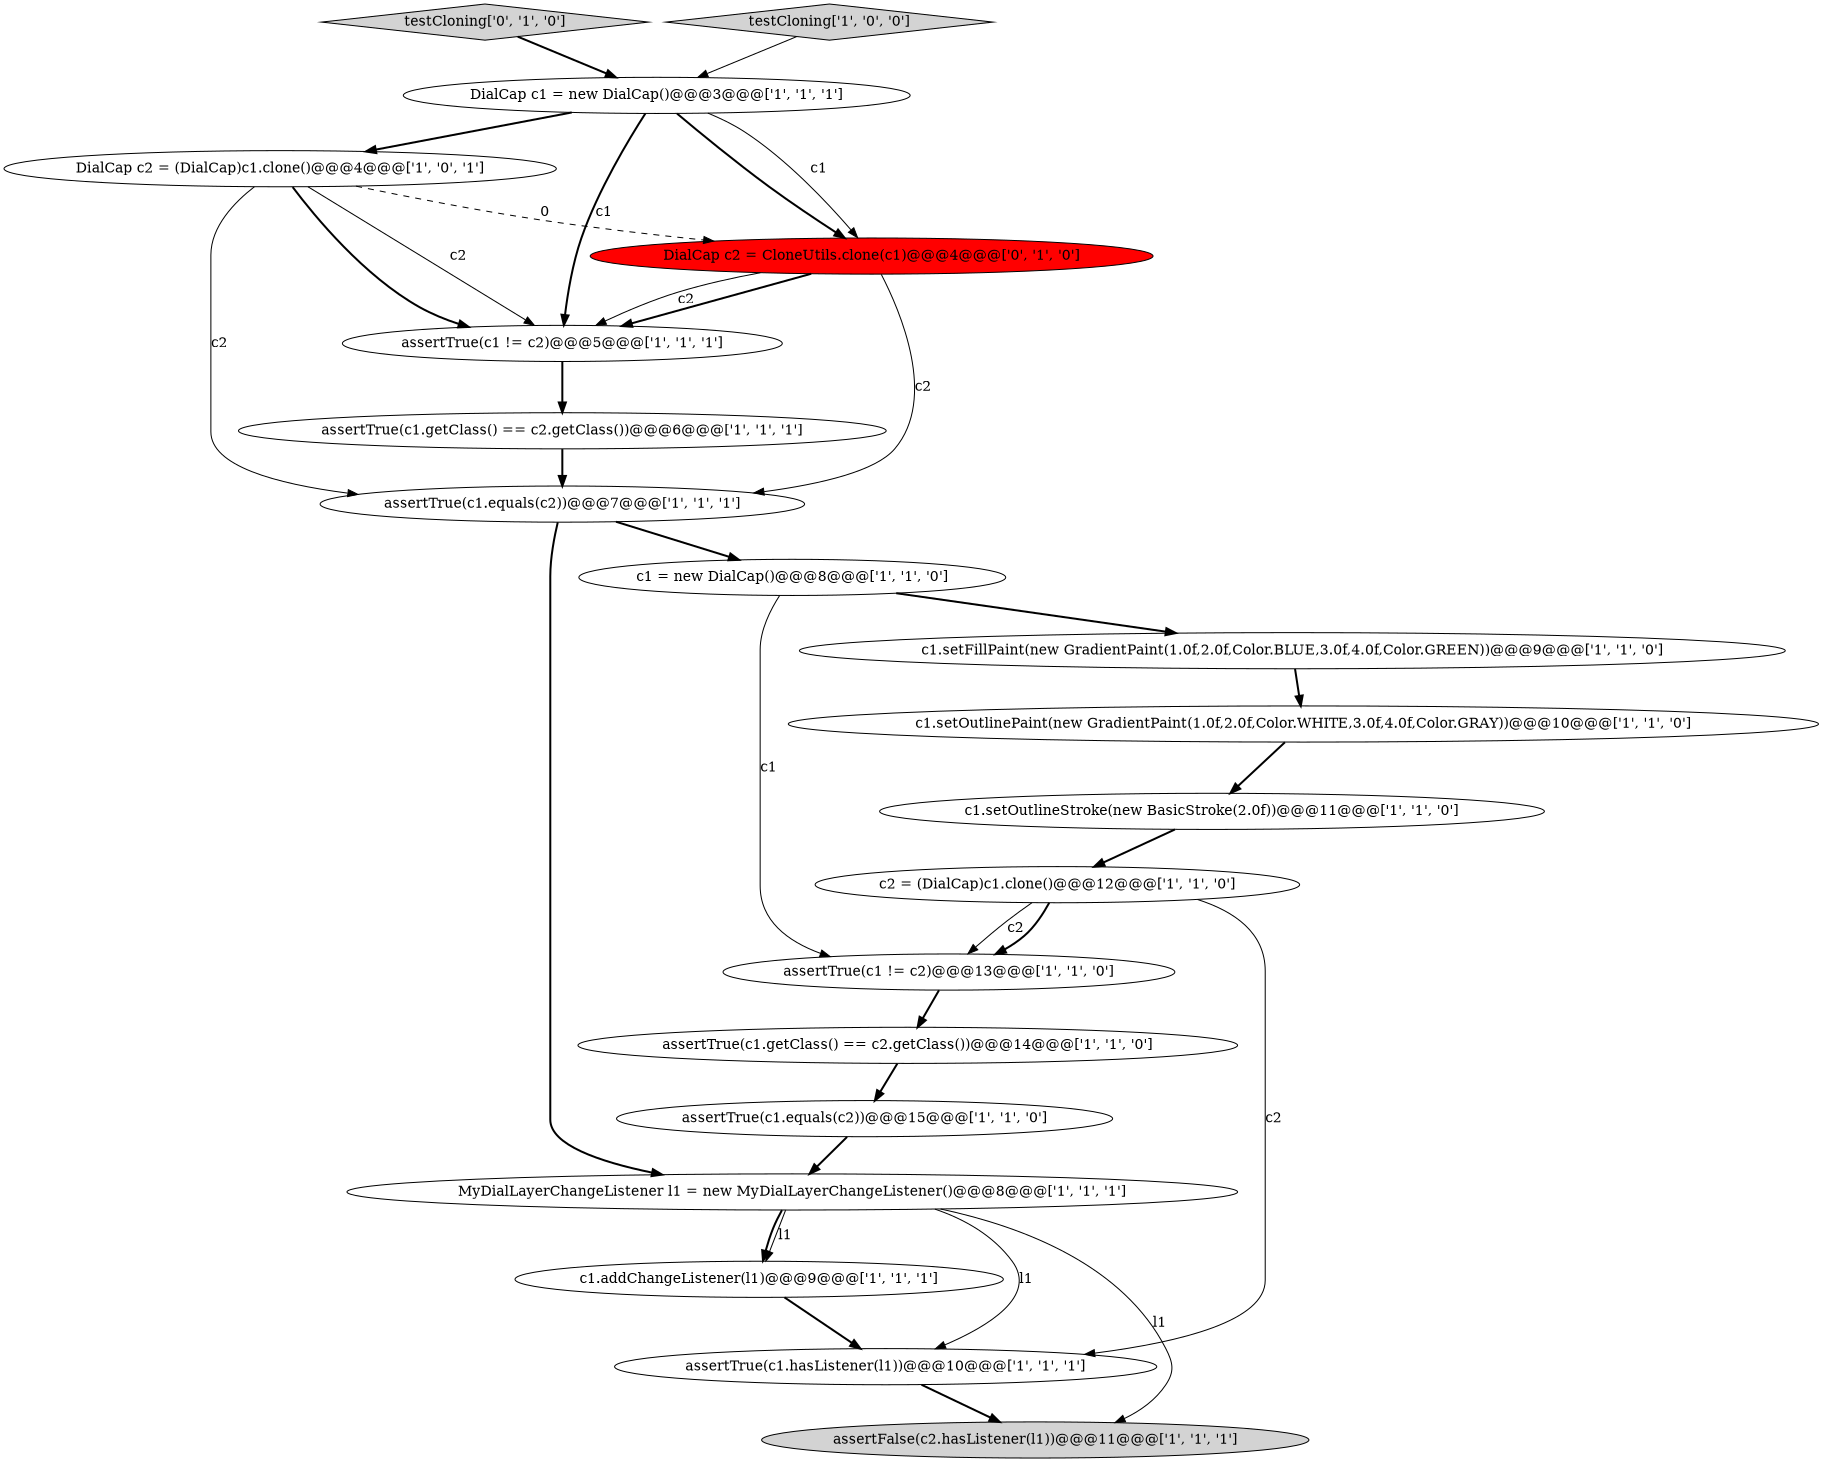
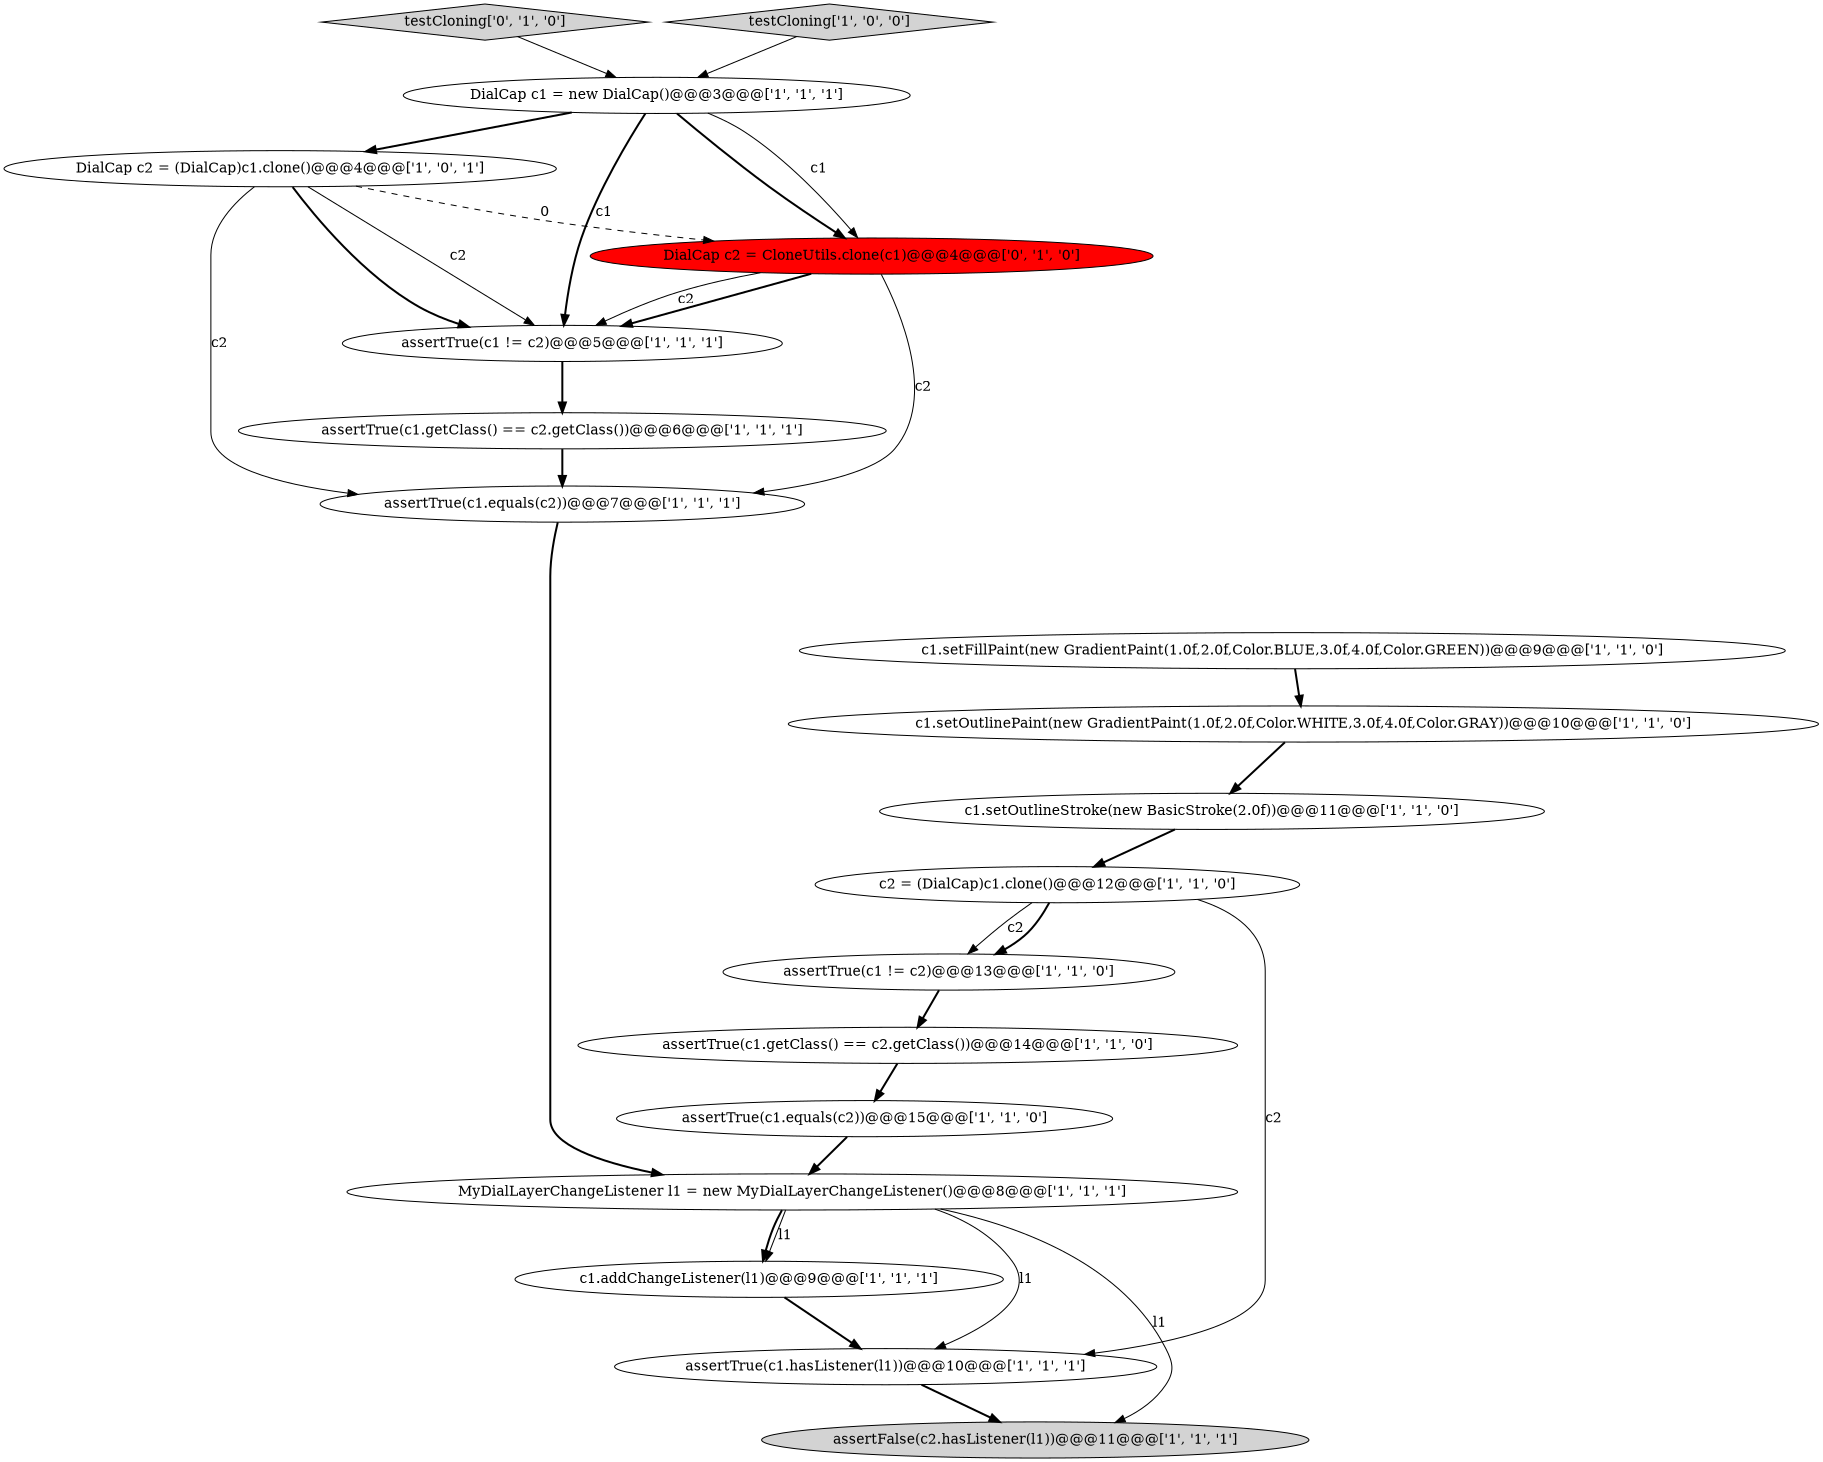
edge "testCloning['0', '1', '0']" -> "DialCap c1 = new DialCap()@@@3@@@['1', '1', '1']": style bold -> solid
node "c1 = new DialCap()@@@8@@@['1', '1', '0']": removed
